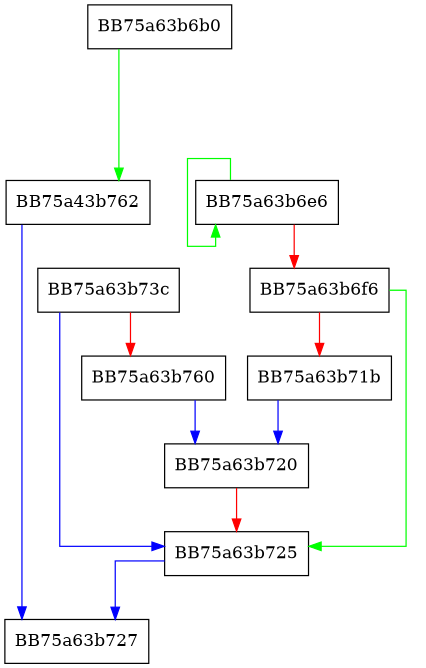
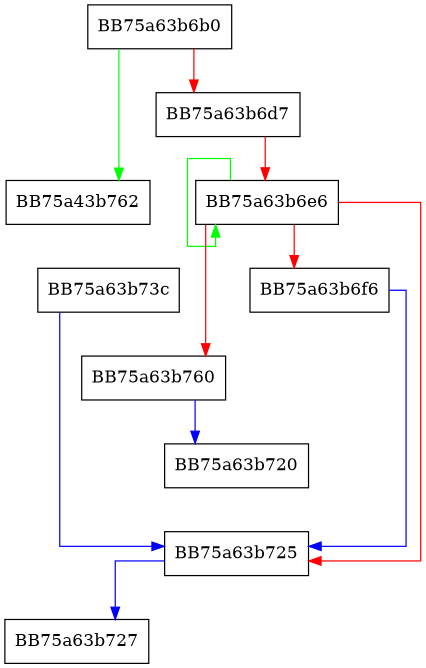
node "BB75a63b6d7": added
edge "BB75a63b73c" -> "BB75a63b760": now "BB75a63b6e6" -> "BB75a63b760"
node "BB75a63b71b": removed
edge "BB75a43b762" -> "BB75a63b727": removed
edge "BB75a63b6f6" -> "BB75a63b725": color green -> blue
edge "BB75a63b720" -> "BB75a63b725": now "BB75a63b6e6" -> "BB75a63b725"
